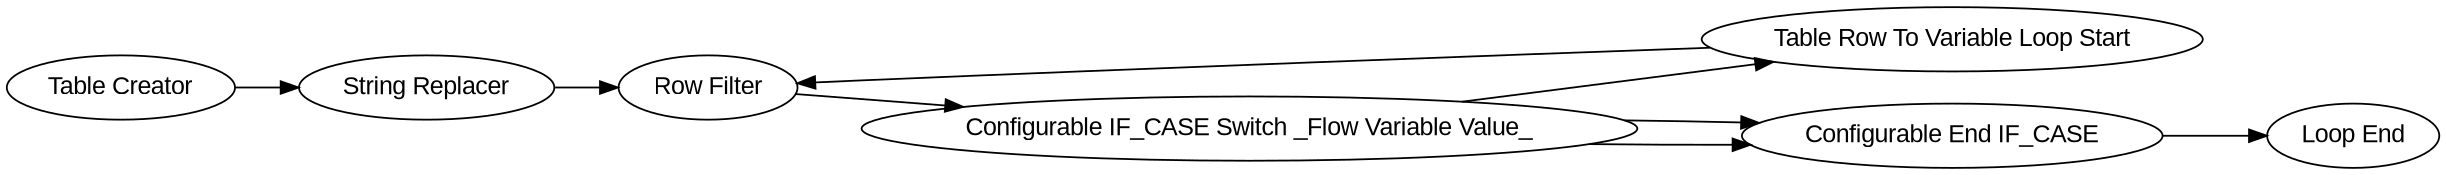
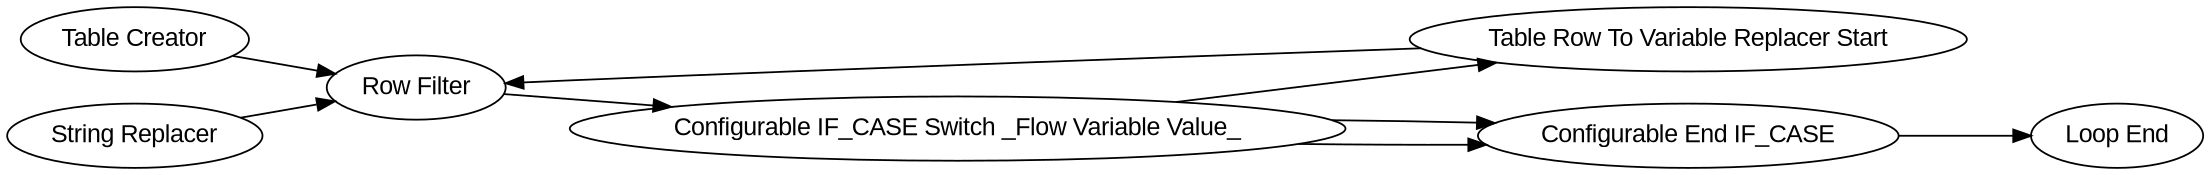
node "Table Row To Variable Loop Start": label "Table Row To Variable Loop Start" -> "Table Row To Variable Replacer Start"
edge "Table Creator" -> "String Replacer": now "Table Creator" -> "Row Filter"
